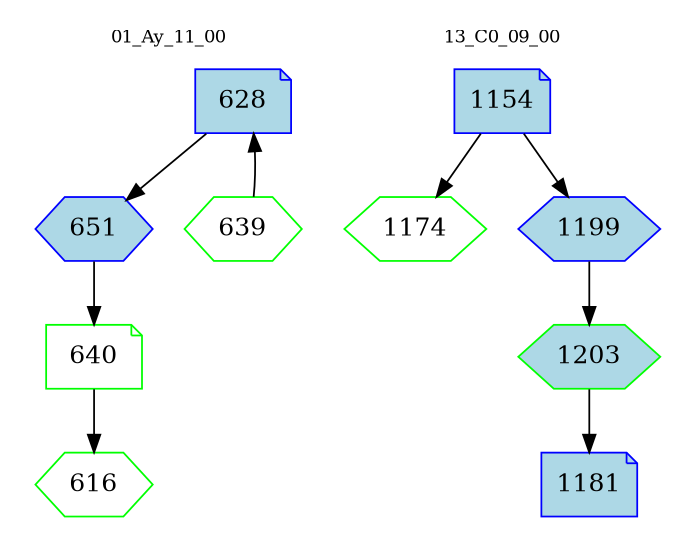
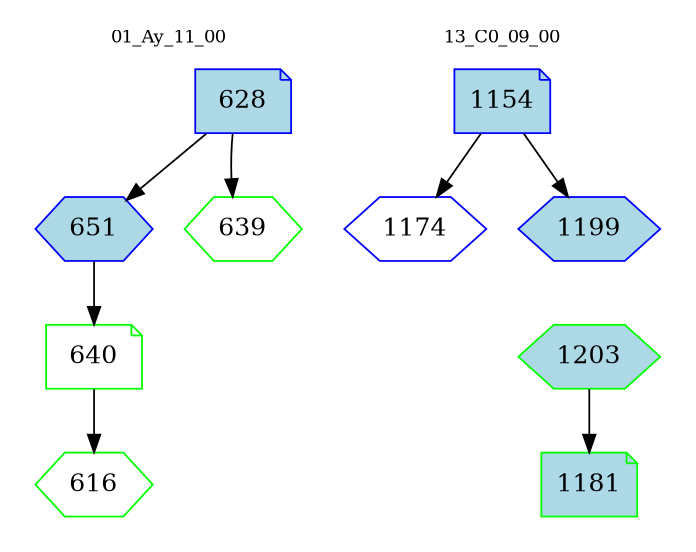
edge "639" -> "628": reversed
node "1174": color green -> blue
edge "1199" -> "1203": removed
node "1181": color blue -> green
